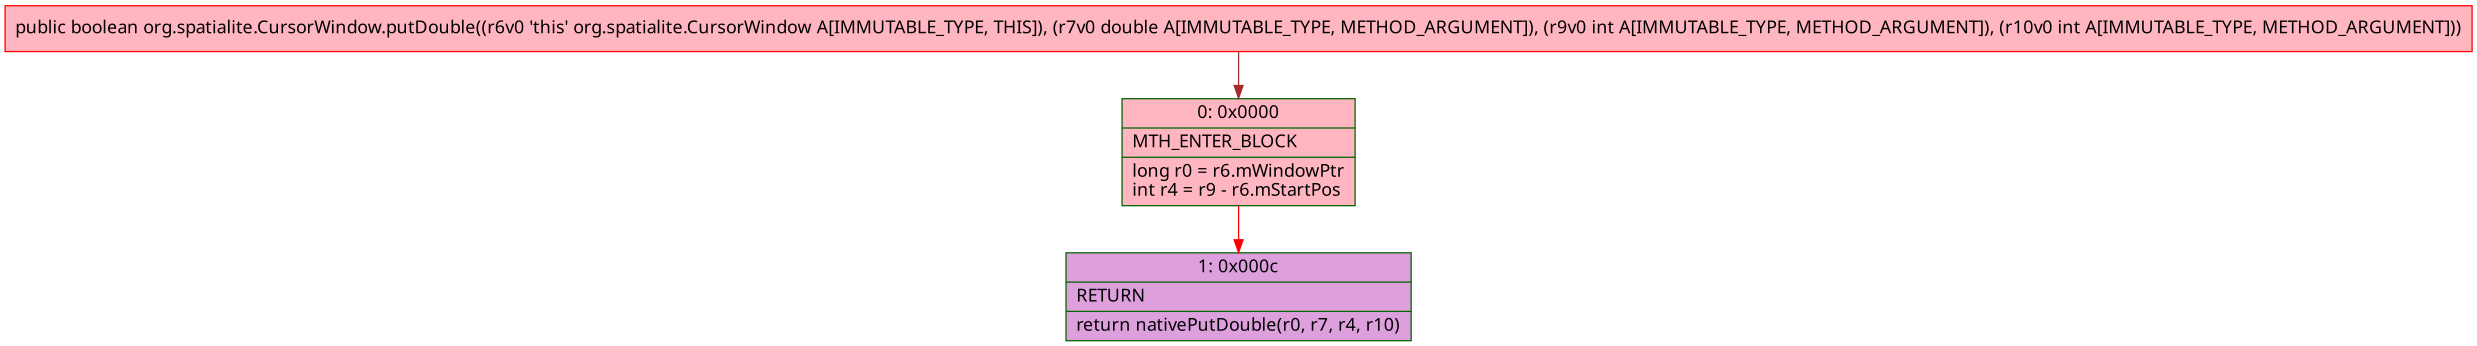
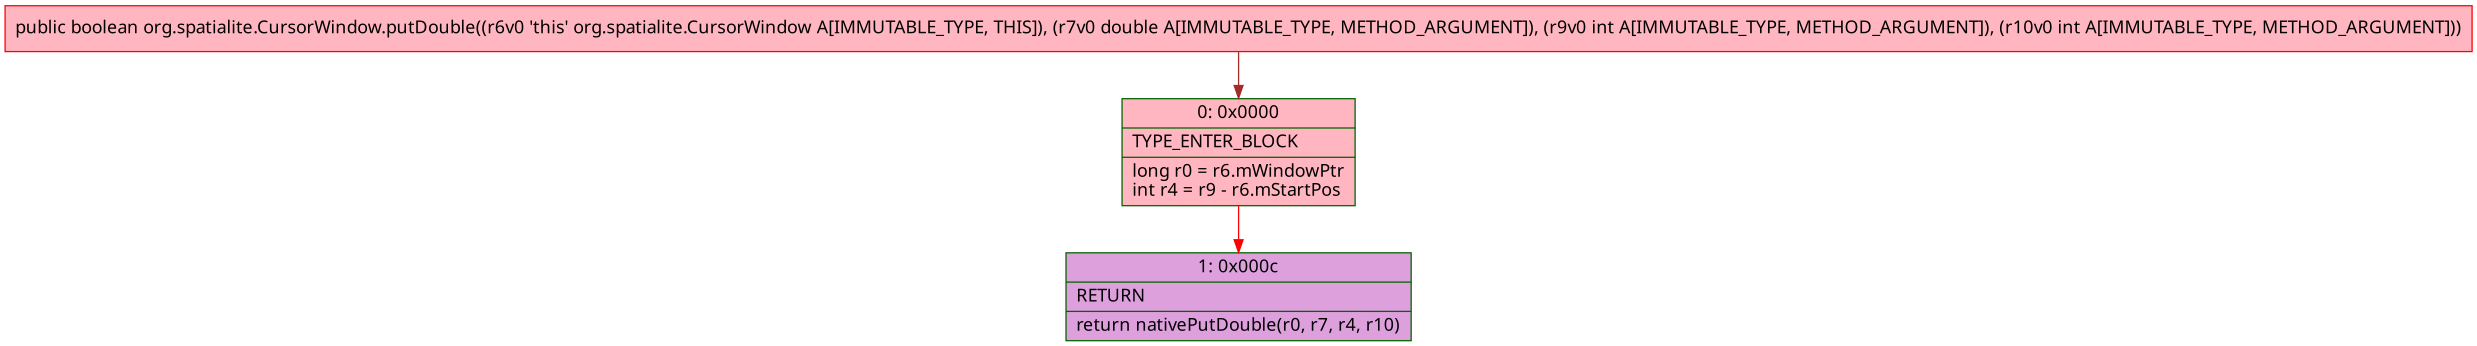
node "0: 0x0000": text "MTH_ENTER_BLOCK" -> "TYPE_ENTER_BLOCK"
